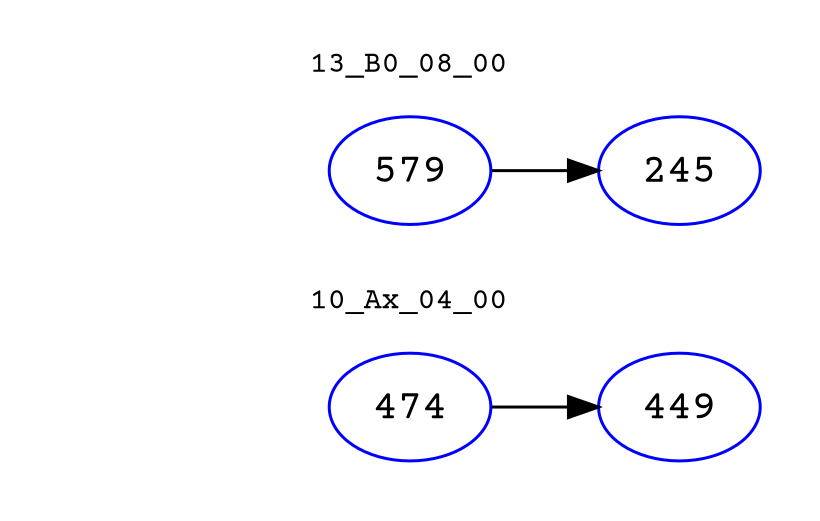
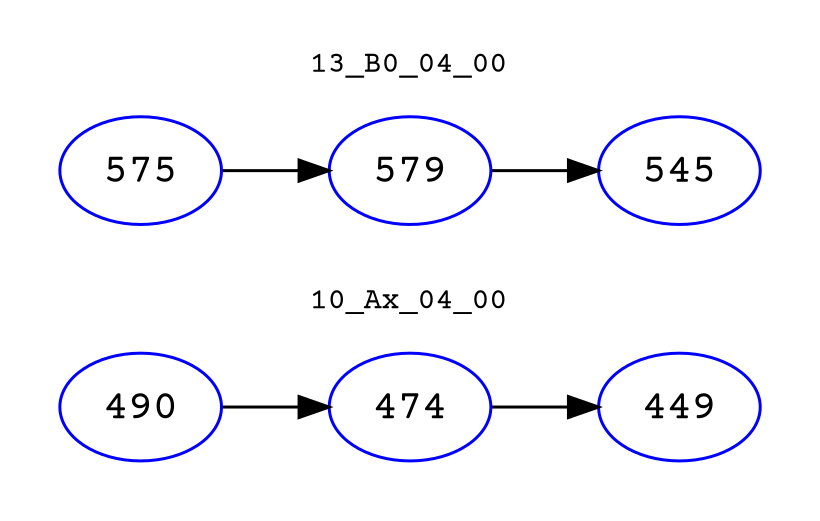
cluster "13_B0_08_00": label "13_B0_08_00" -> "13_B0_04_00"
node "575": added
node "245": label "245" -> "545"
node "490": added
